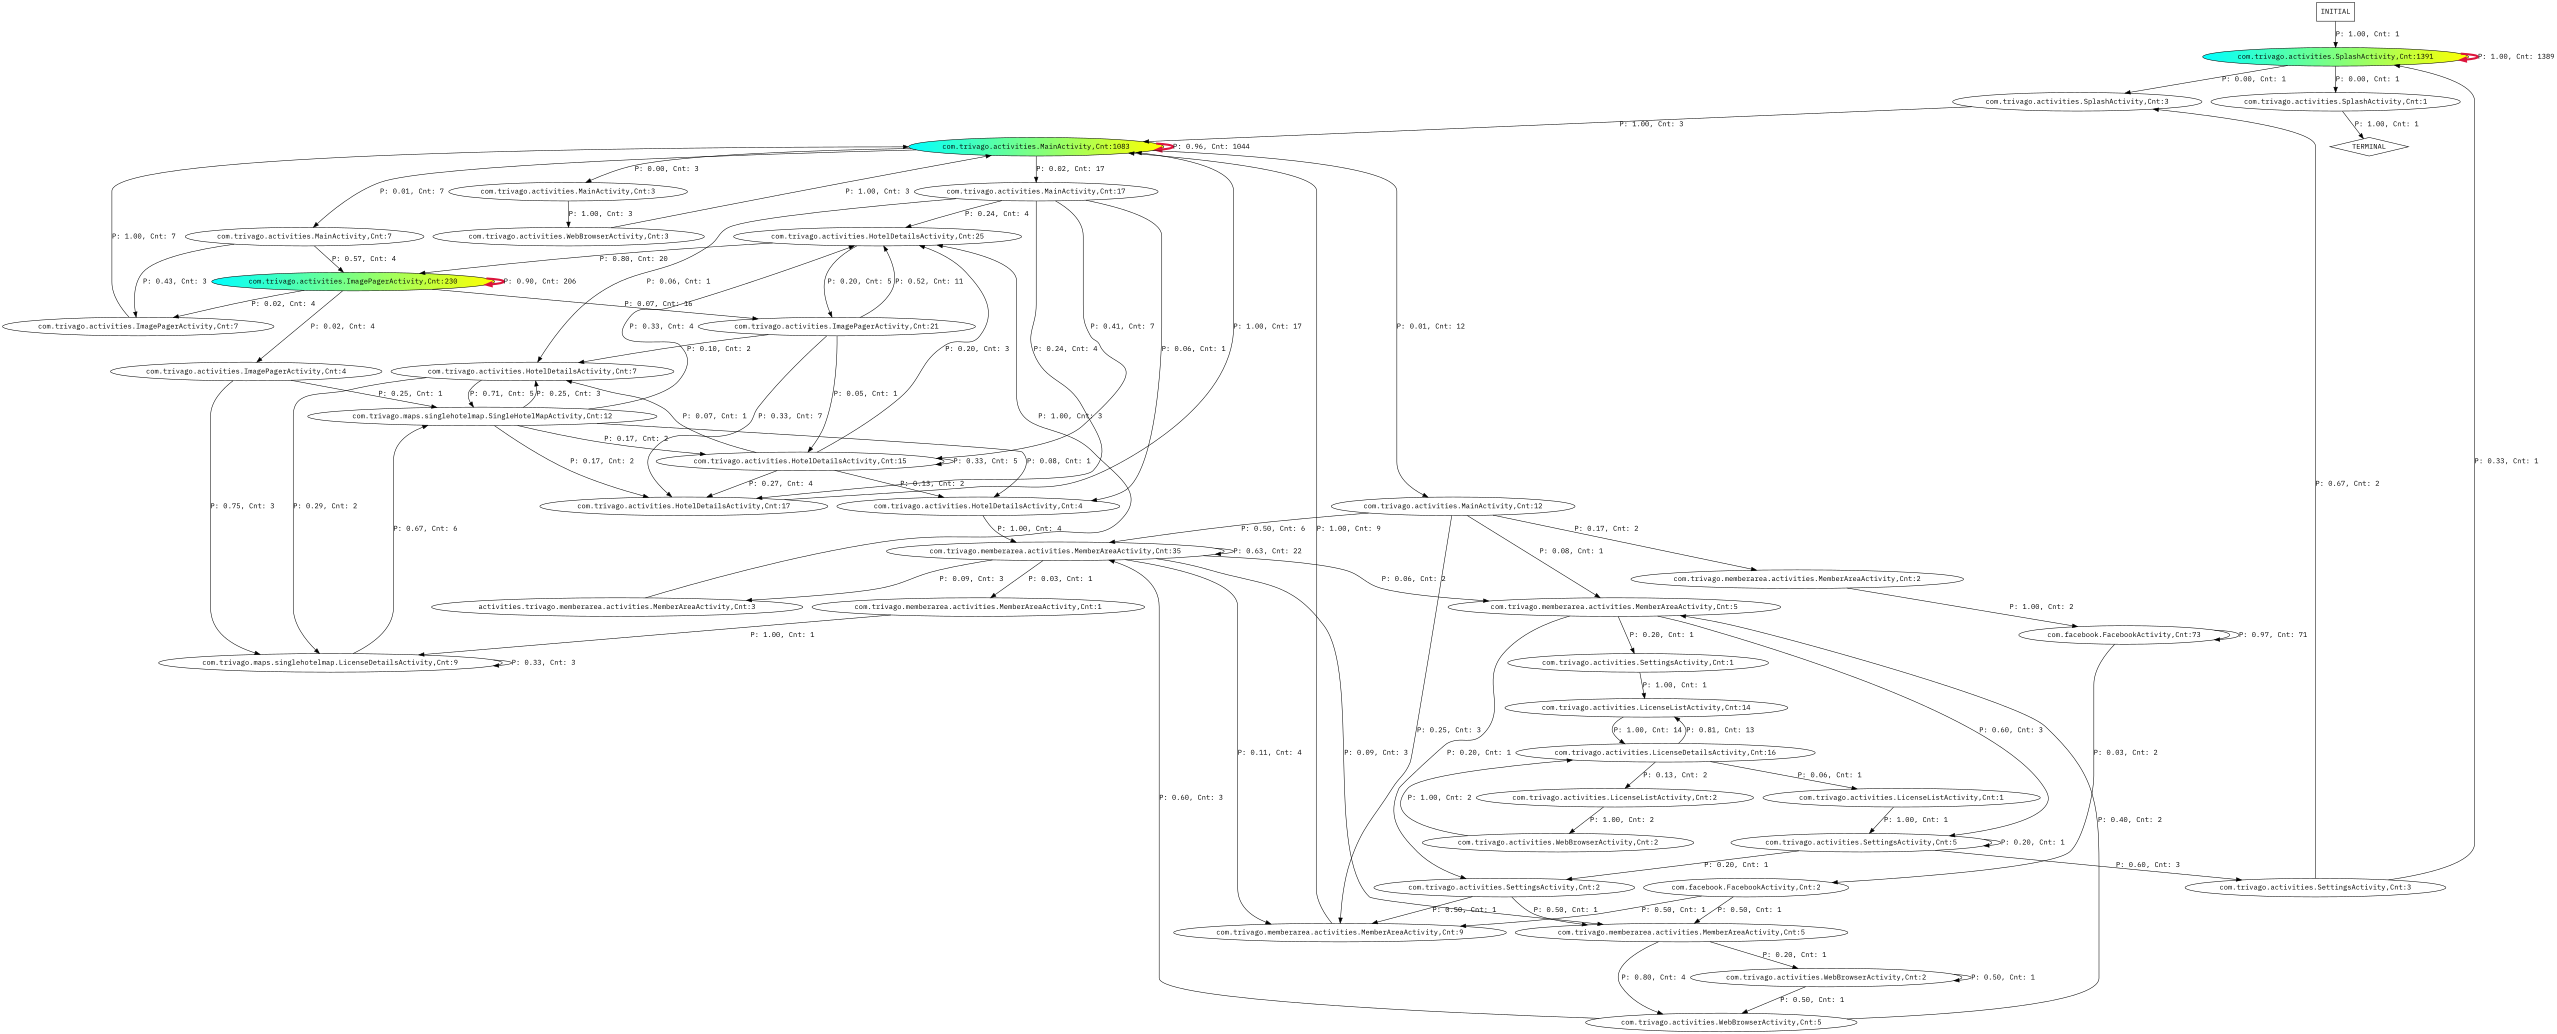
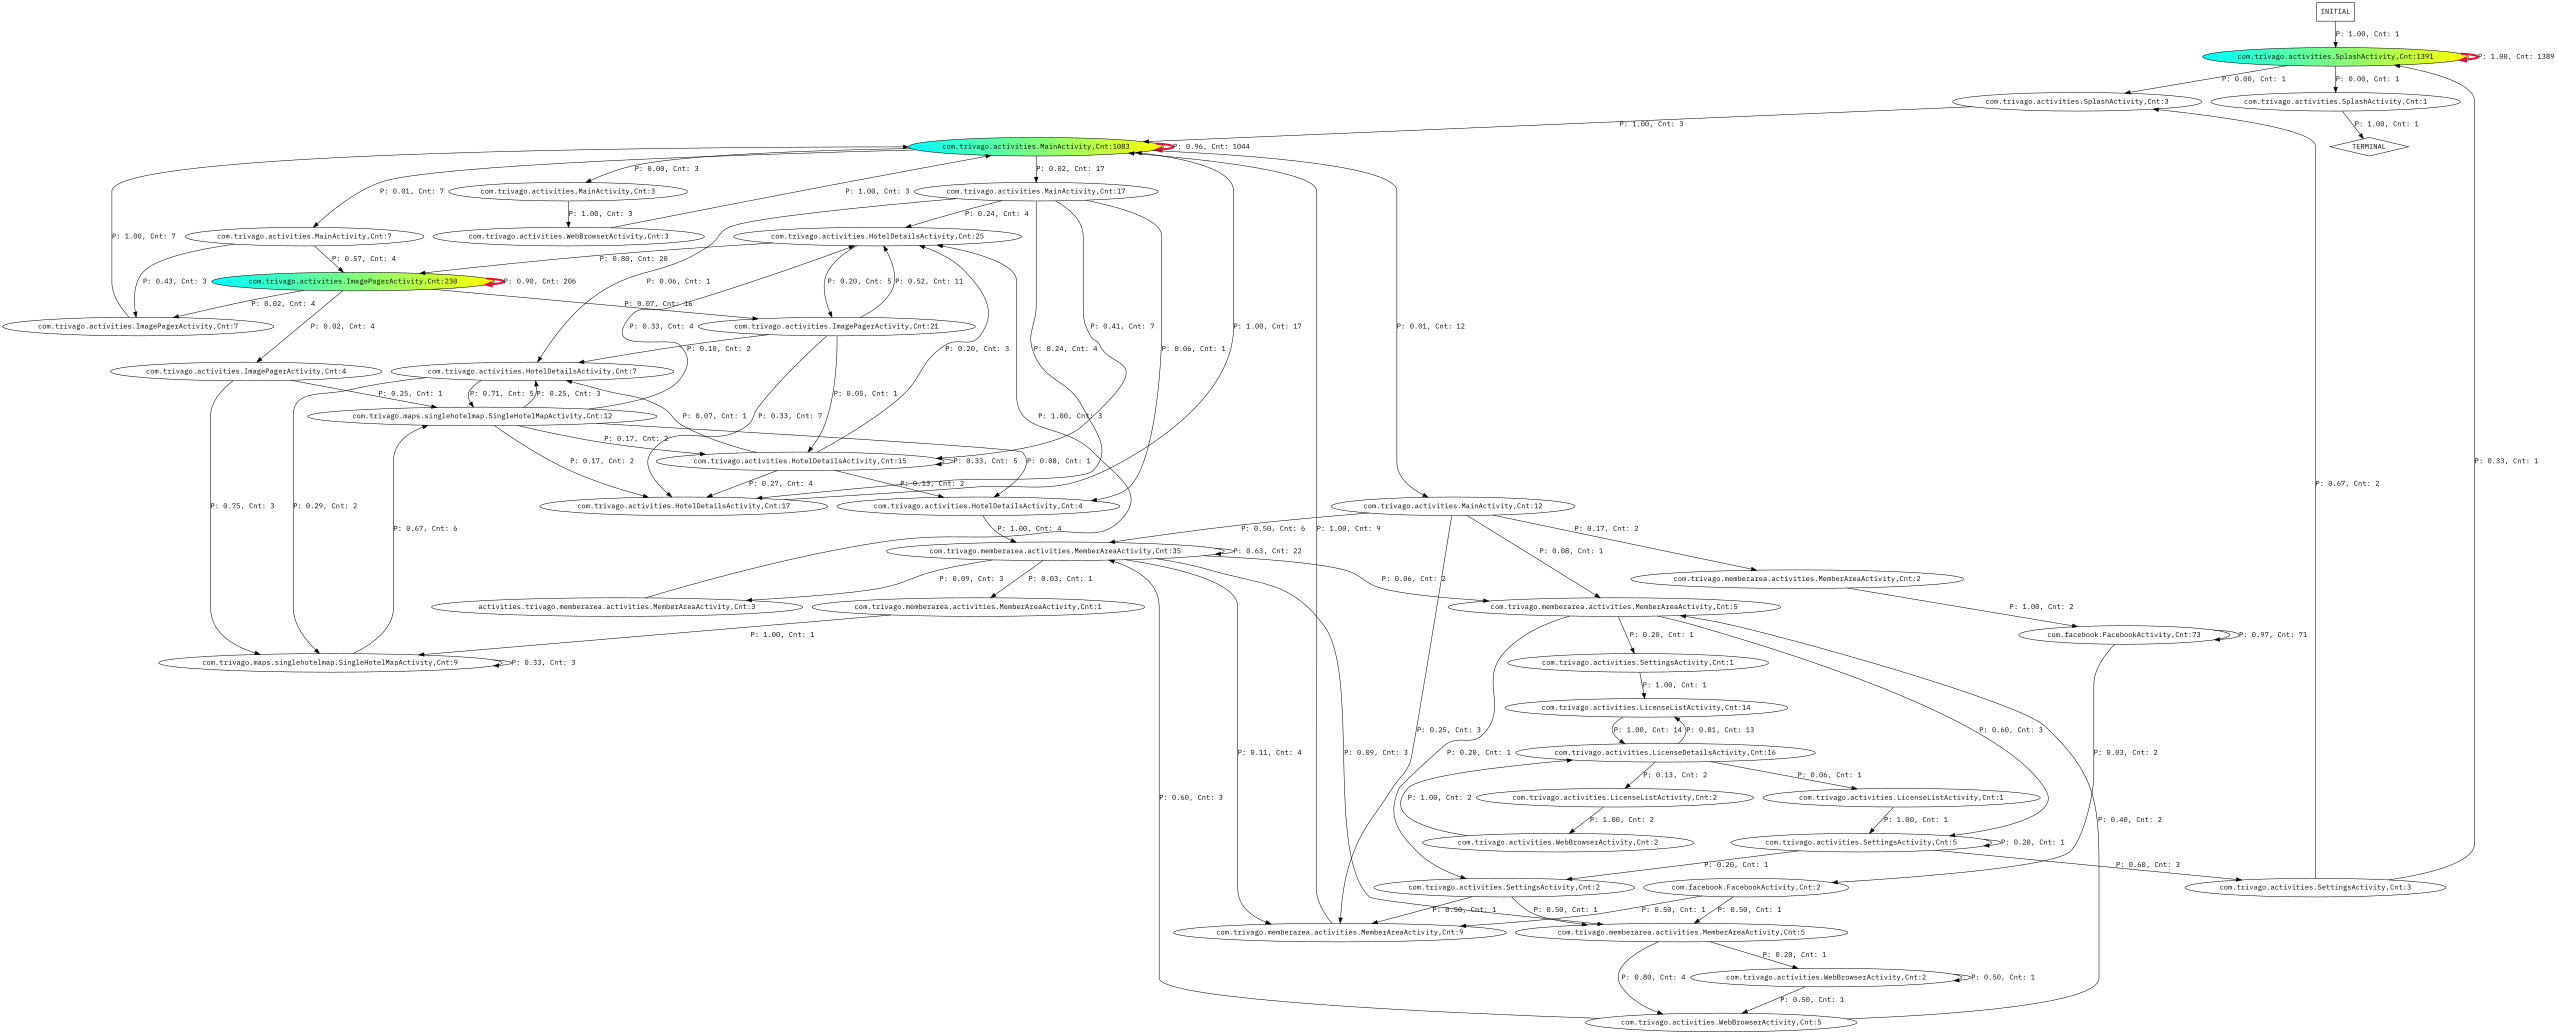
node "com.trivago.maps.singlehotelmap.LicenseDetailsActivity,Cnt:9": label "com.trivago.maps.singlehotelmap.LicenseDetailsActivity,Cnt:9" -> "com.trivago.maps.singlehotelmap.SingleHotelMapActivity,Cnt:9"
